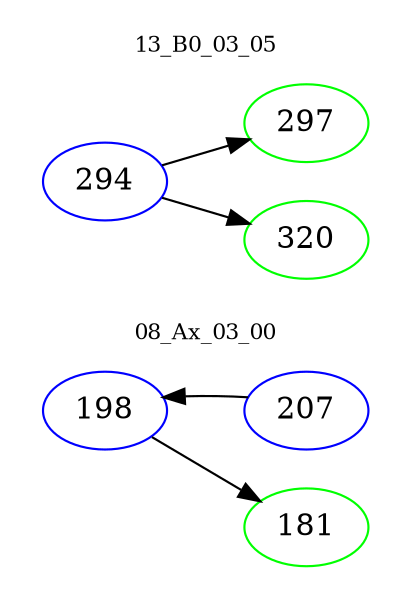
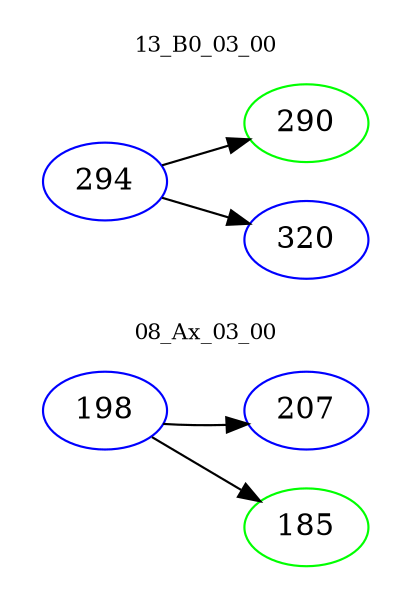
cluster "13_B0_03_05": label "13_B0_03_05" -> "13_B0_03_00"
node "297": label "297" -> "290"
node "320": color green -> blue
edge "207" -> "198": reversed
node "181": label "181" -> "185"
